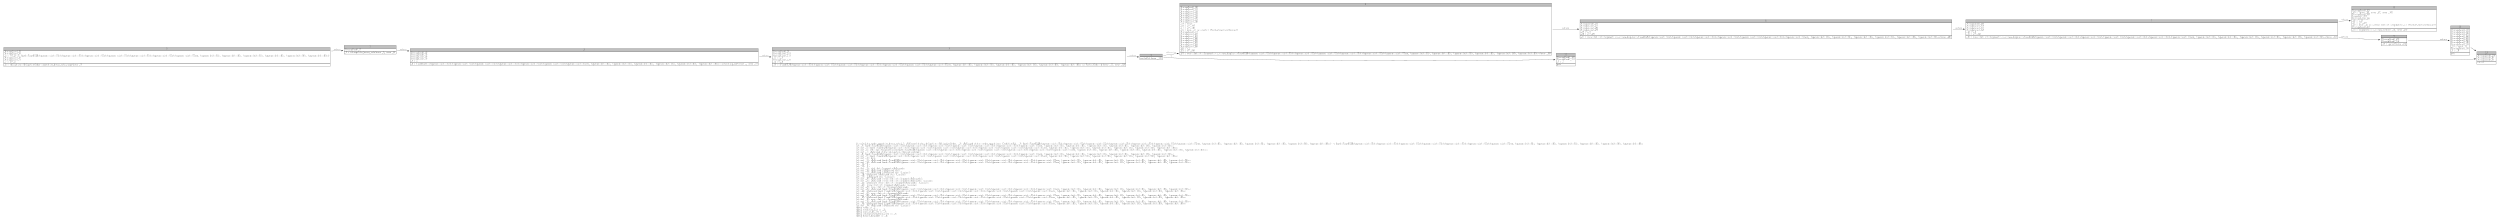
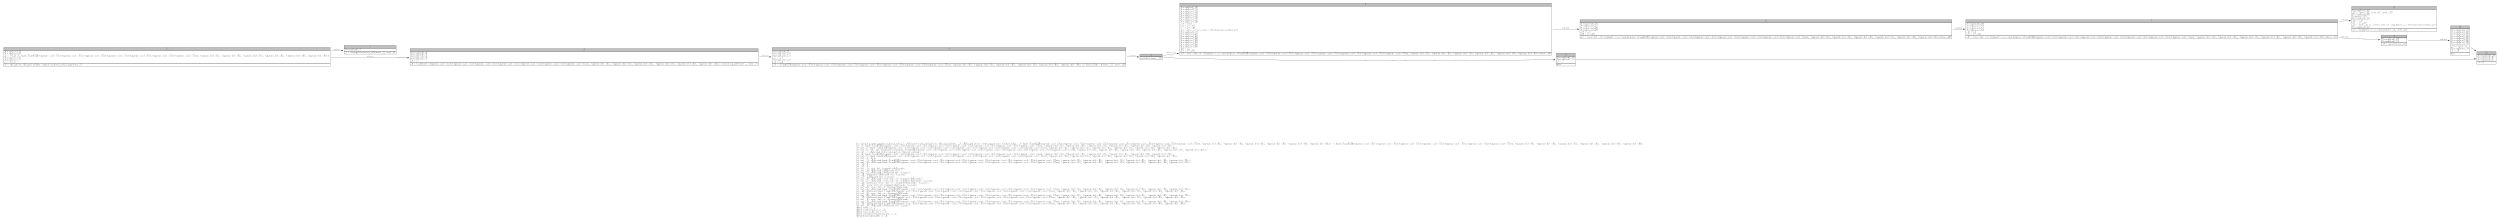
edge "1" -> "2": now "0" -> "2"
